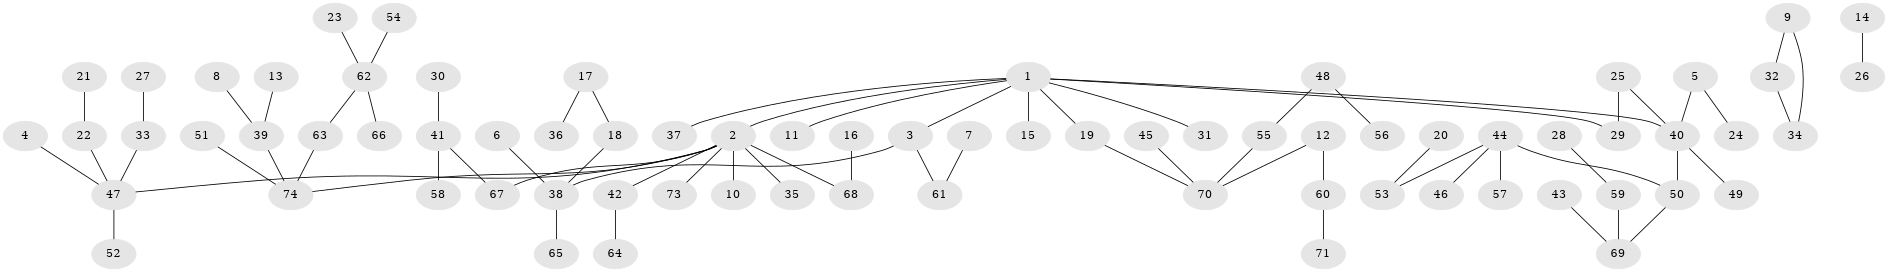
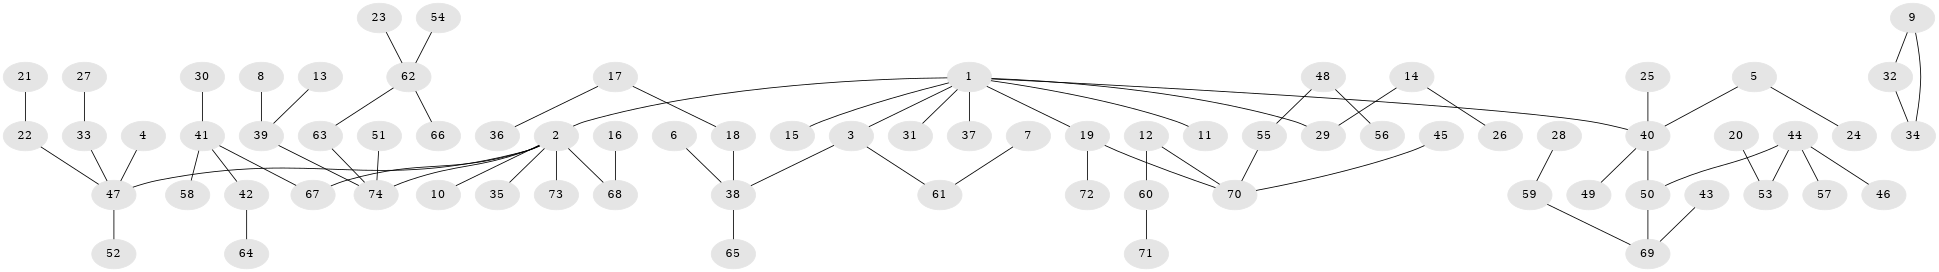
edge "25" -- "29": now "14" -- "29"
edge "2" -- "42": now "41" -- "42"
node "72": added
